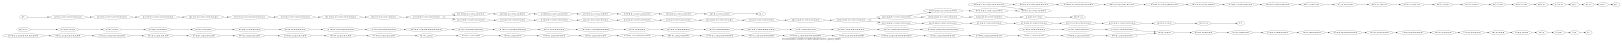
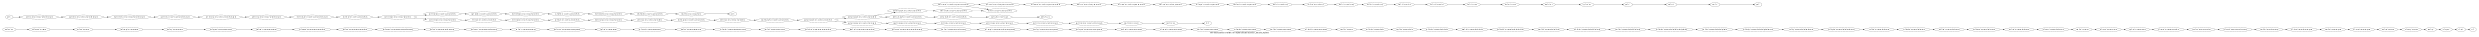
node "101 | 36 : 2 3 20 21 30 31 34 35 36 37": added
edge "114 | 49 : 2 3 20 21 42 43 50 51" -> "116 | 51 : 2 3 20 21": now "114 | 49 : 2 3 20 21 42 43 50 51" -> "10 | 49 50 : 2 3 20 21 42 43 50 51"
